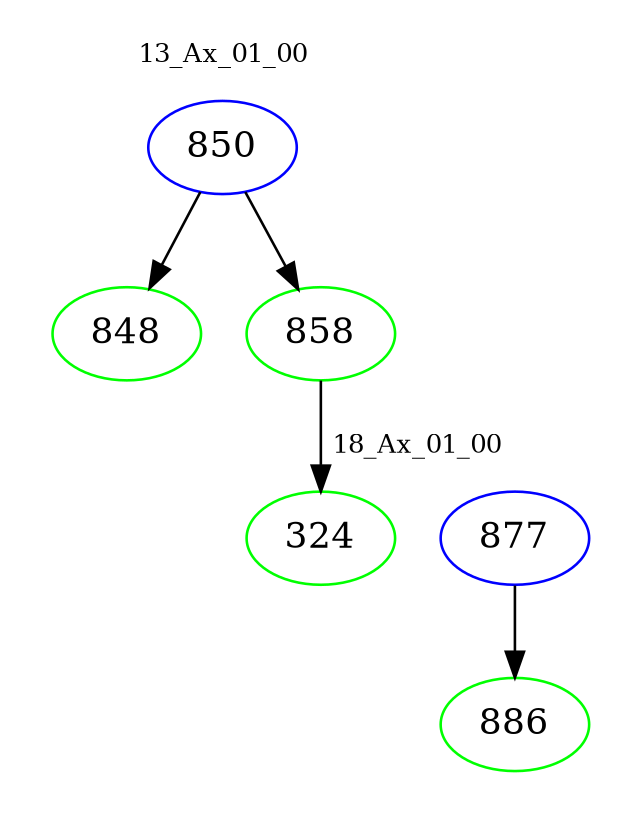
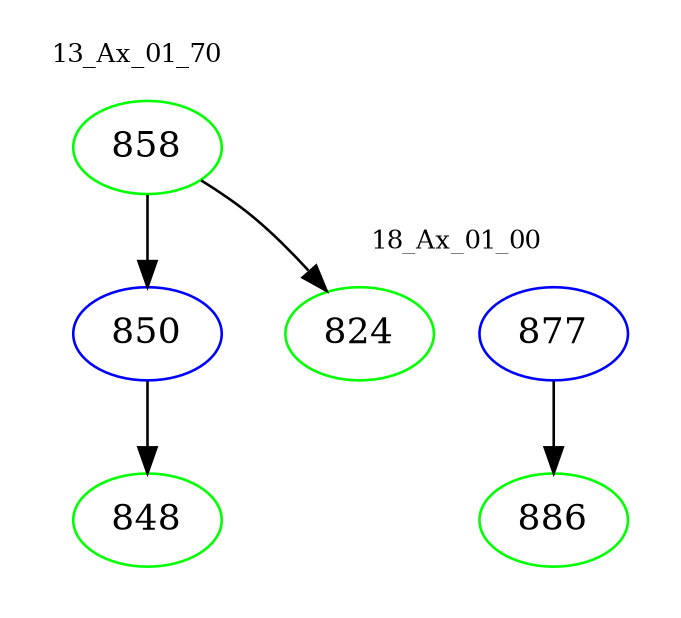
cluster "13_Ax_01_00": label "13_Ax_01_00" -> "13_Ax_01_70"
edge "850" -> "858": reversed
node "324": label "324" -> "824"
